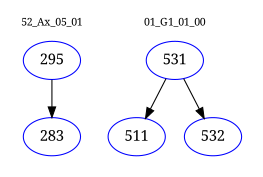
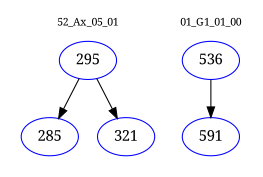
node "531": label "531" -> "536"
node "283": label "283" -> "285"
node "321": added
node "511": label "511" -> "591"
node "532": removed
